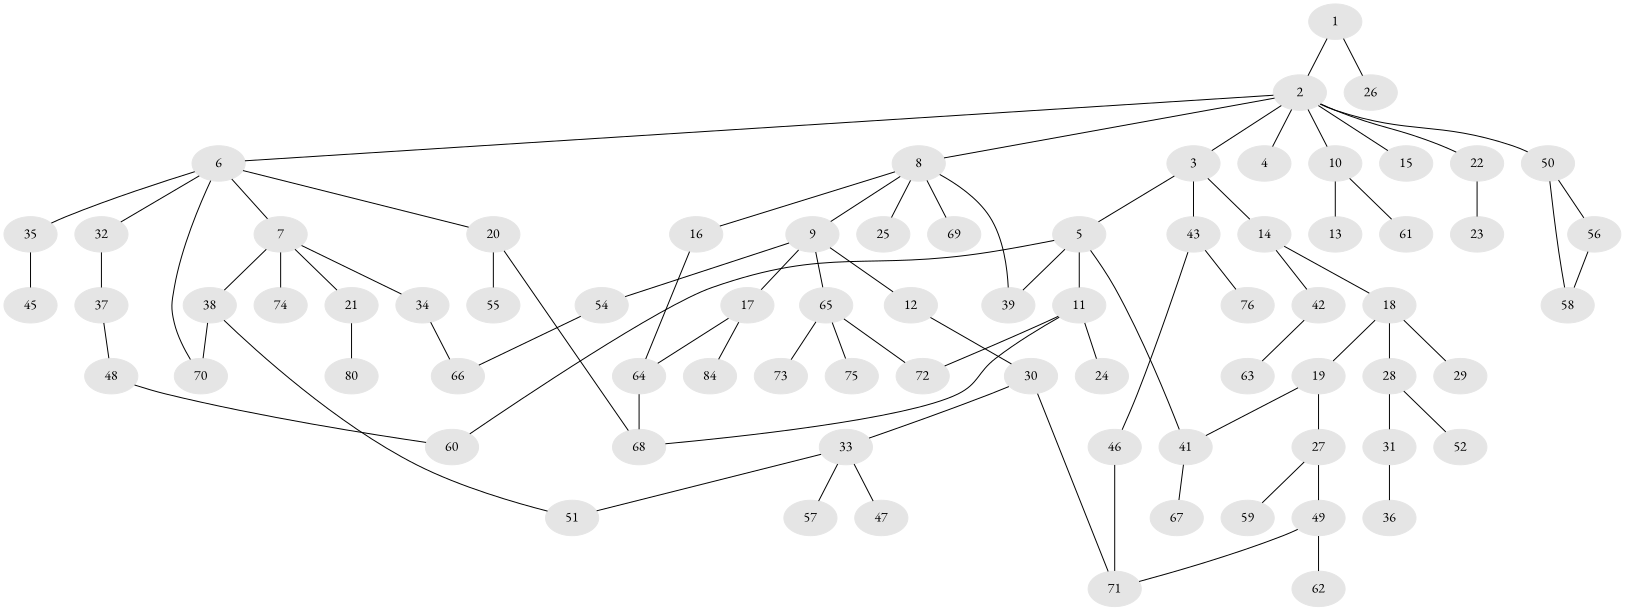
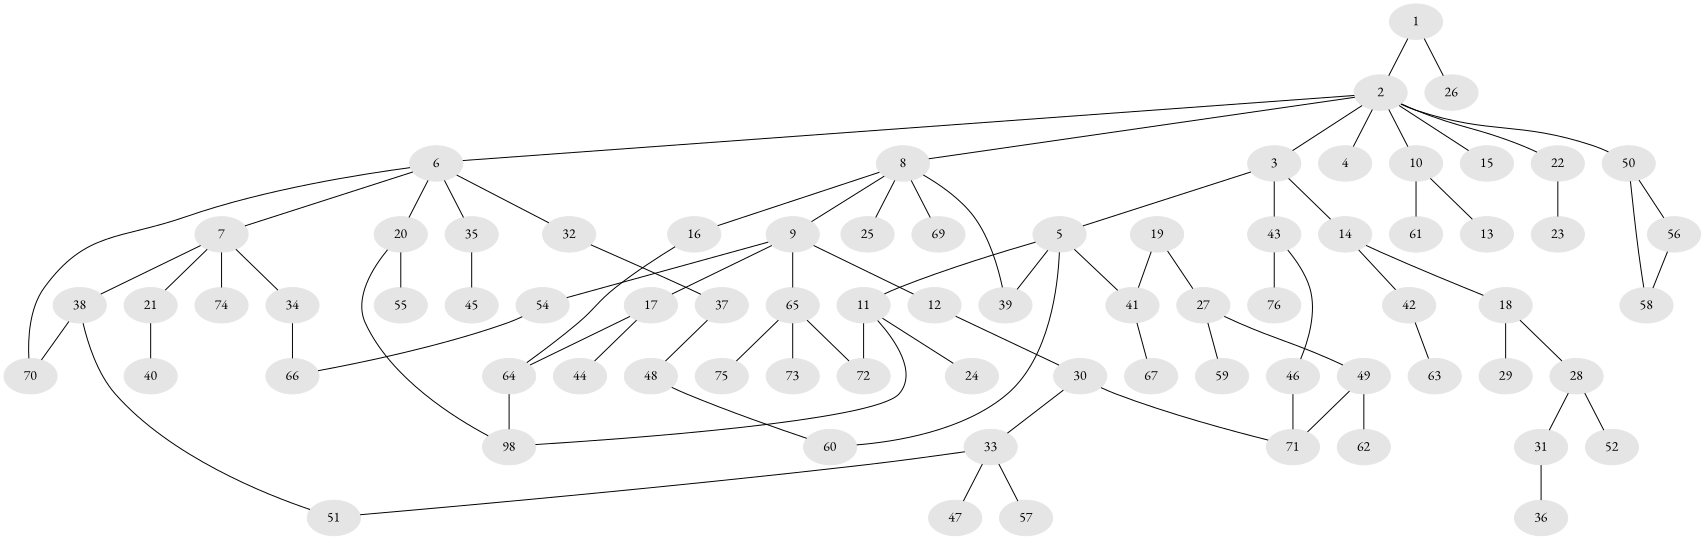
edge "18" -- "19": removed
node "80": label "80" -> "40"
node "84": label "84" -> "44"
node "68": label "68" -> "98"
